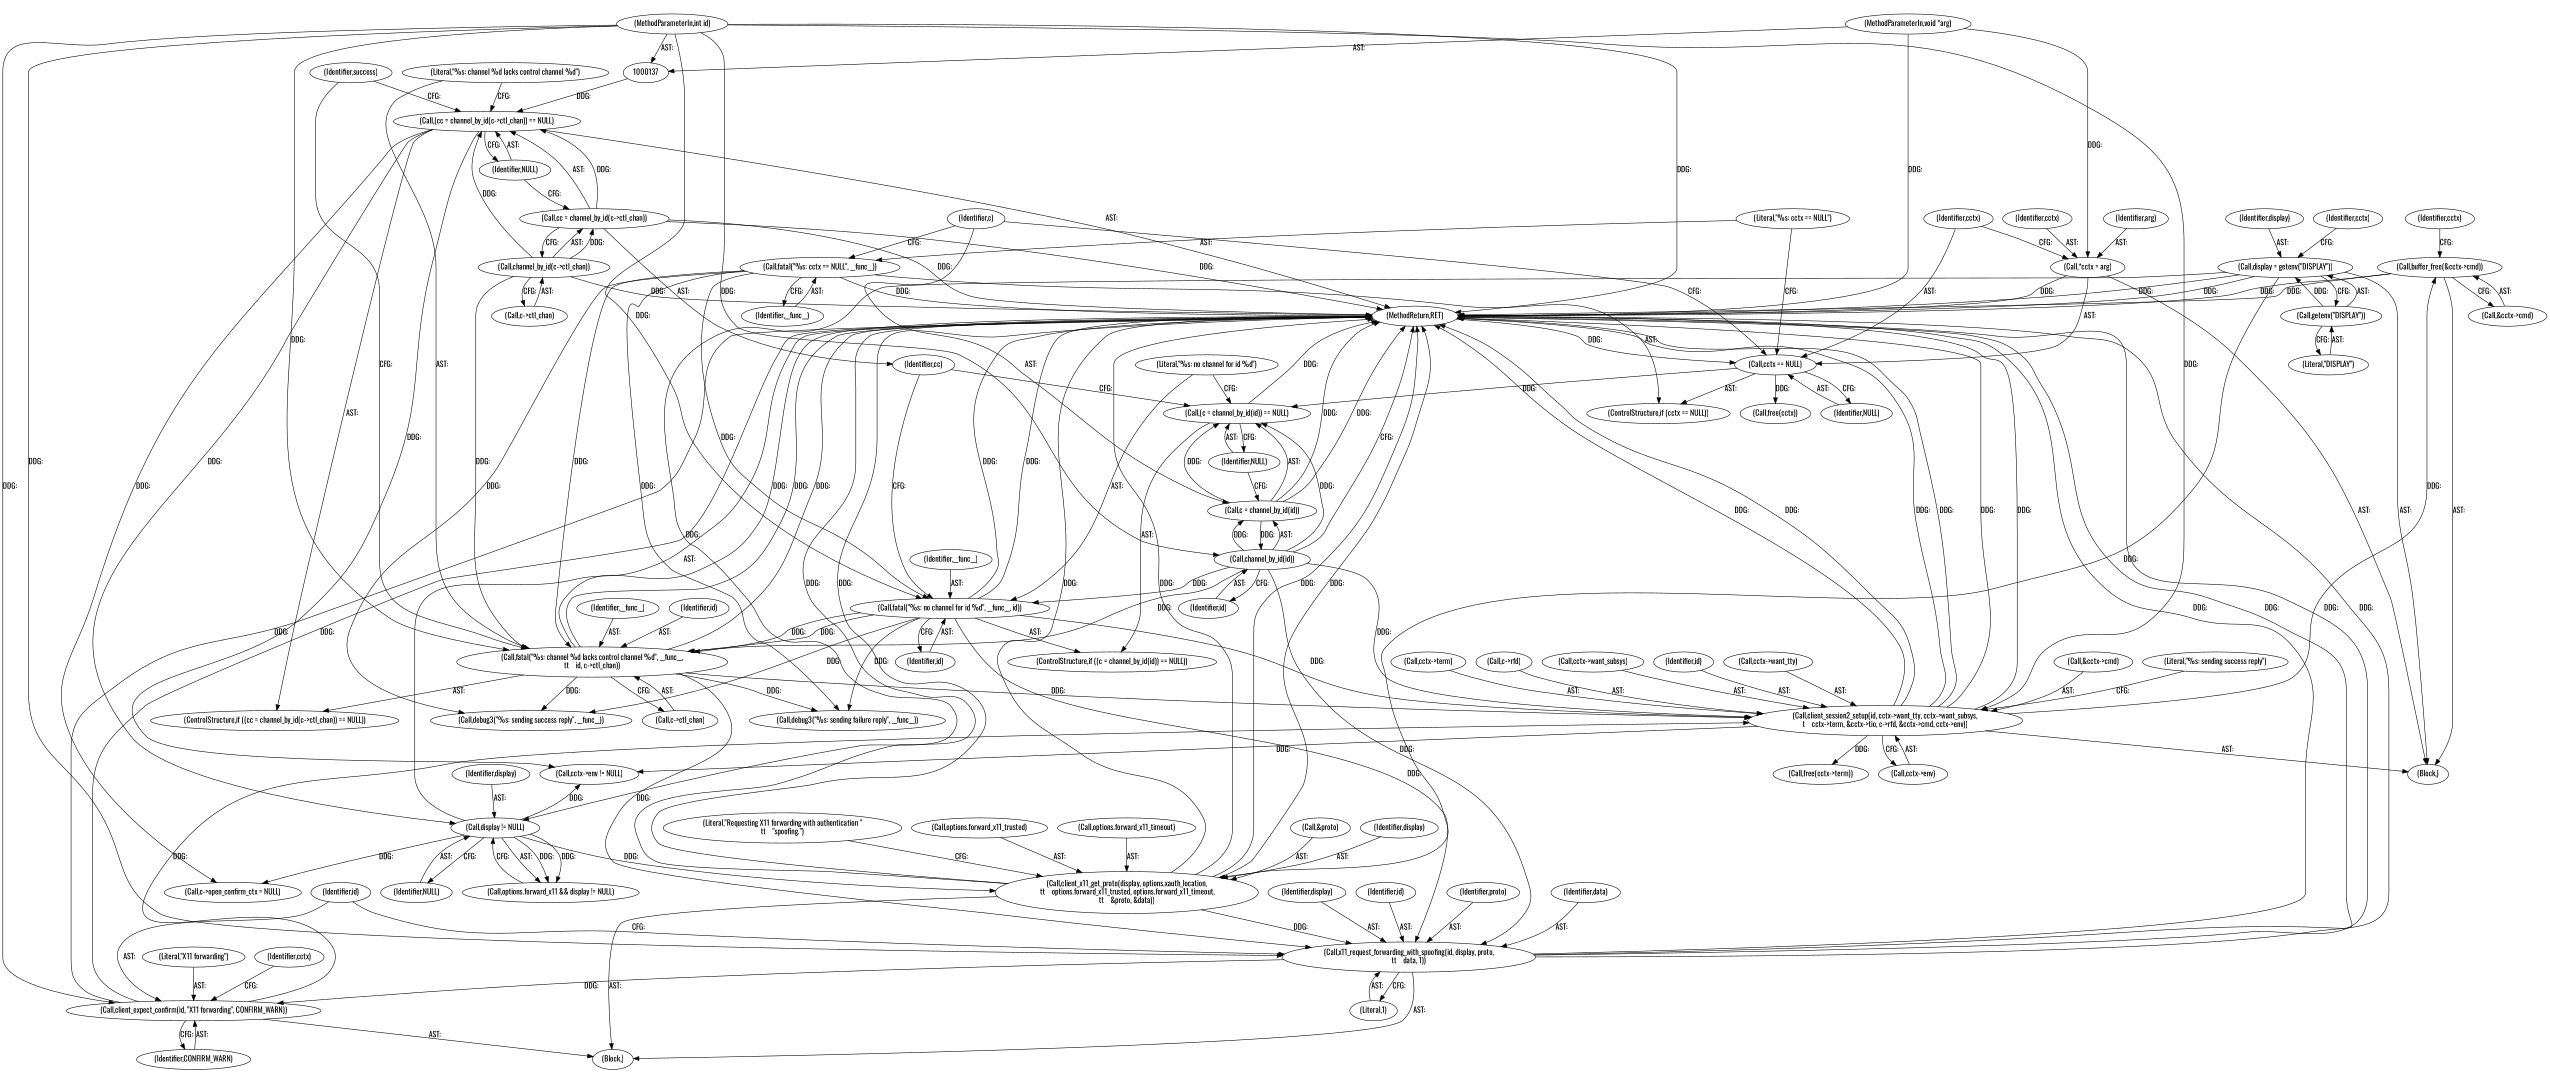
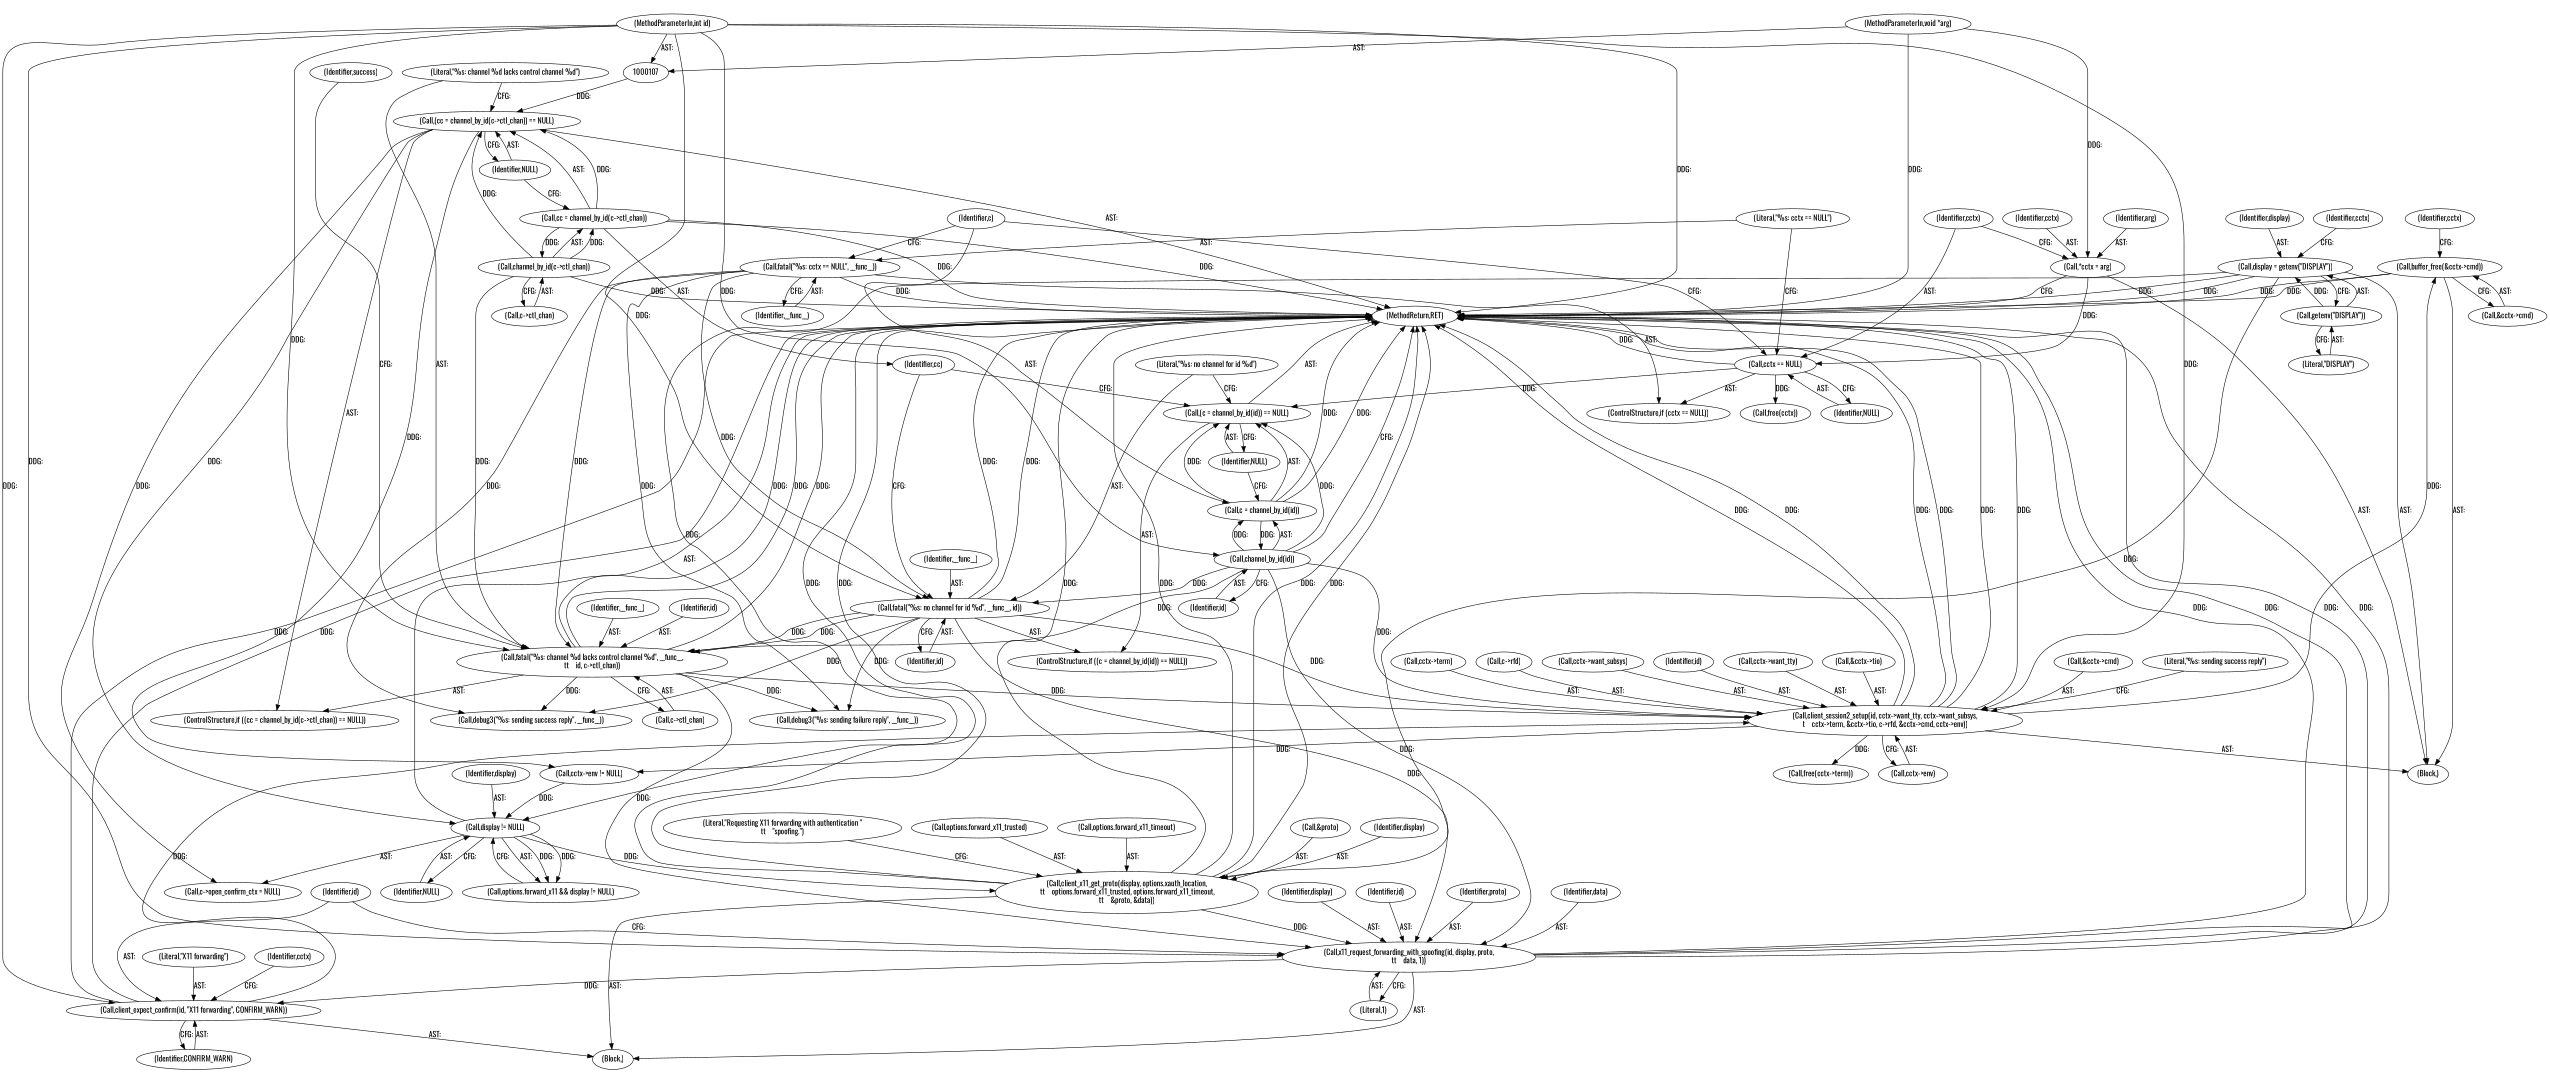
node "1000137": label "1000137" -> "1000107"
edge "(Identifier,success)" -> "(Call,(cc = channel_by_id(c->ctl_chan)) == NULL)": removed, label "CFG:"
edge "(Call,cc = channel_by_id(c->ctl_chan))" -> "(Call,channel_by_id(c->ctl_chan))": label "CFG: " -> "DDG: "
edge "(Call,*cctx = arg)" -> "(MethodReturn,RET)": label "DDG: " -> "CFG: "
edge "(Call,*cctx = arg)" -> "(Call,cctx == NULL)": label "AST: " -> "DDG: "
edge "(MethodReturn,RET)" -> "(Call,cctx == NULL)": reversed
edge "(Call,(c = channel_by_id(id)) == NULL)" -> "(MethodReturn,RET)": label "DDG: " -> "AST: "
node "(Call,&cctx->tio)": added
edge "(Call,display != NULL)" -> "(Call,cctx->env != NULL)": reversed
edge "(Call,display != NULL)" -> "(Call,c->open_confirm_ctx = NULL)": label "DDG: " -> "AST: "
